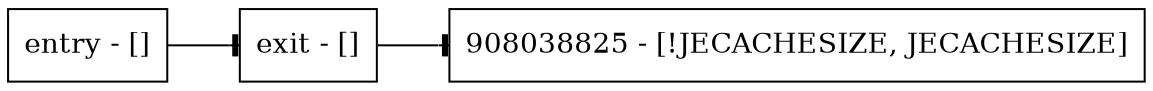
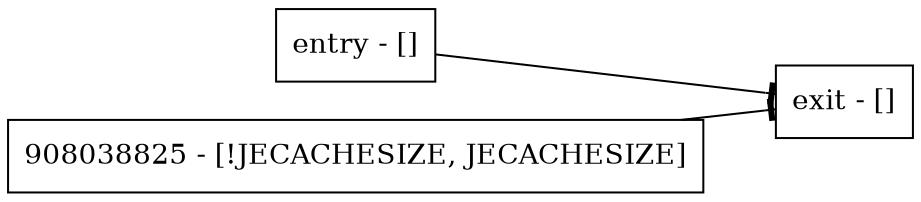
edge "exit - []" -> "908038825 - [!JECACHESIZE, JECACHESIZE]": reversed
